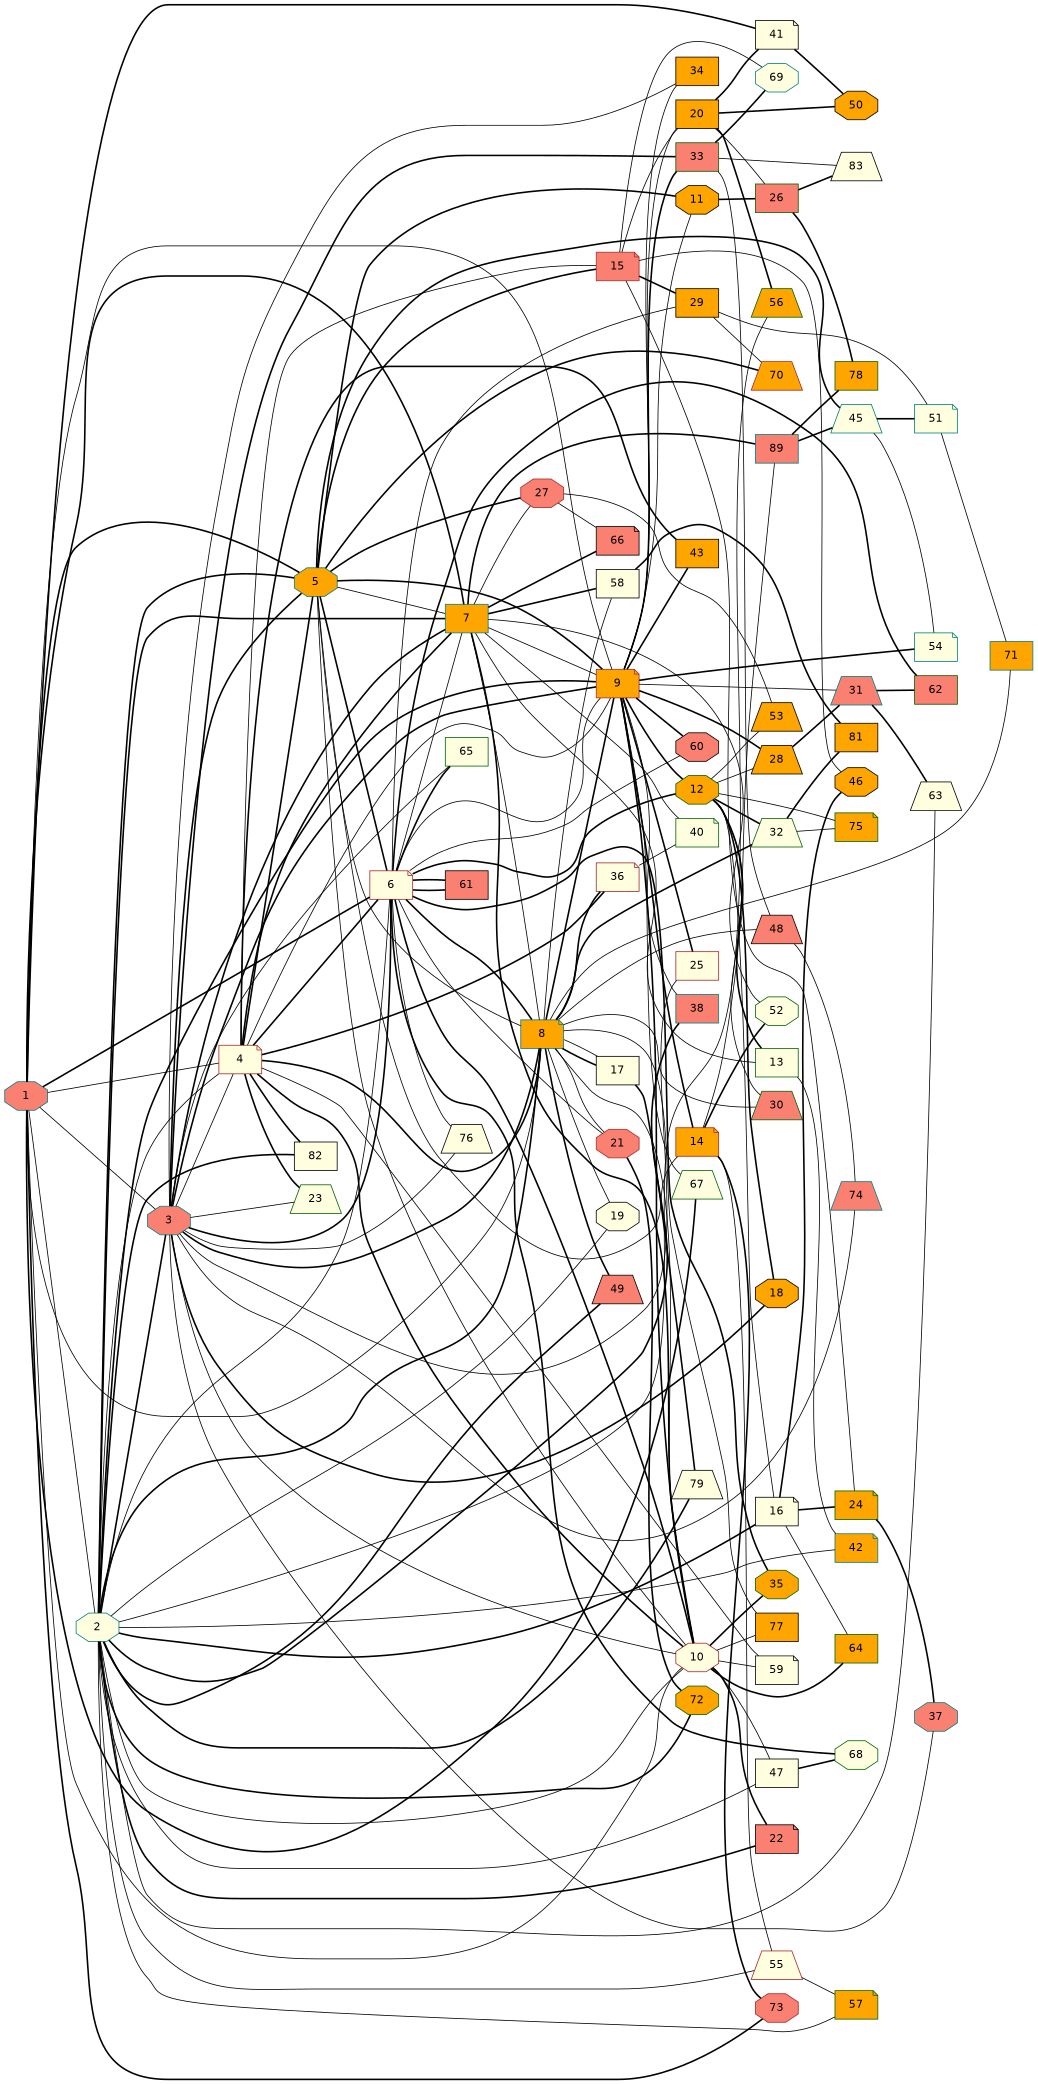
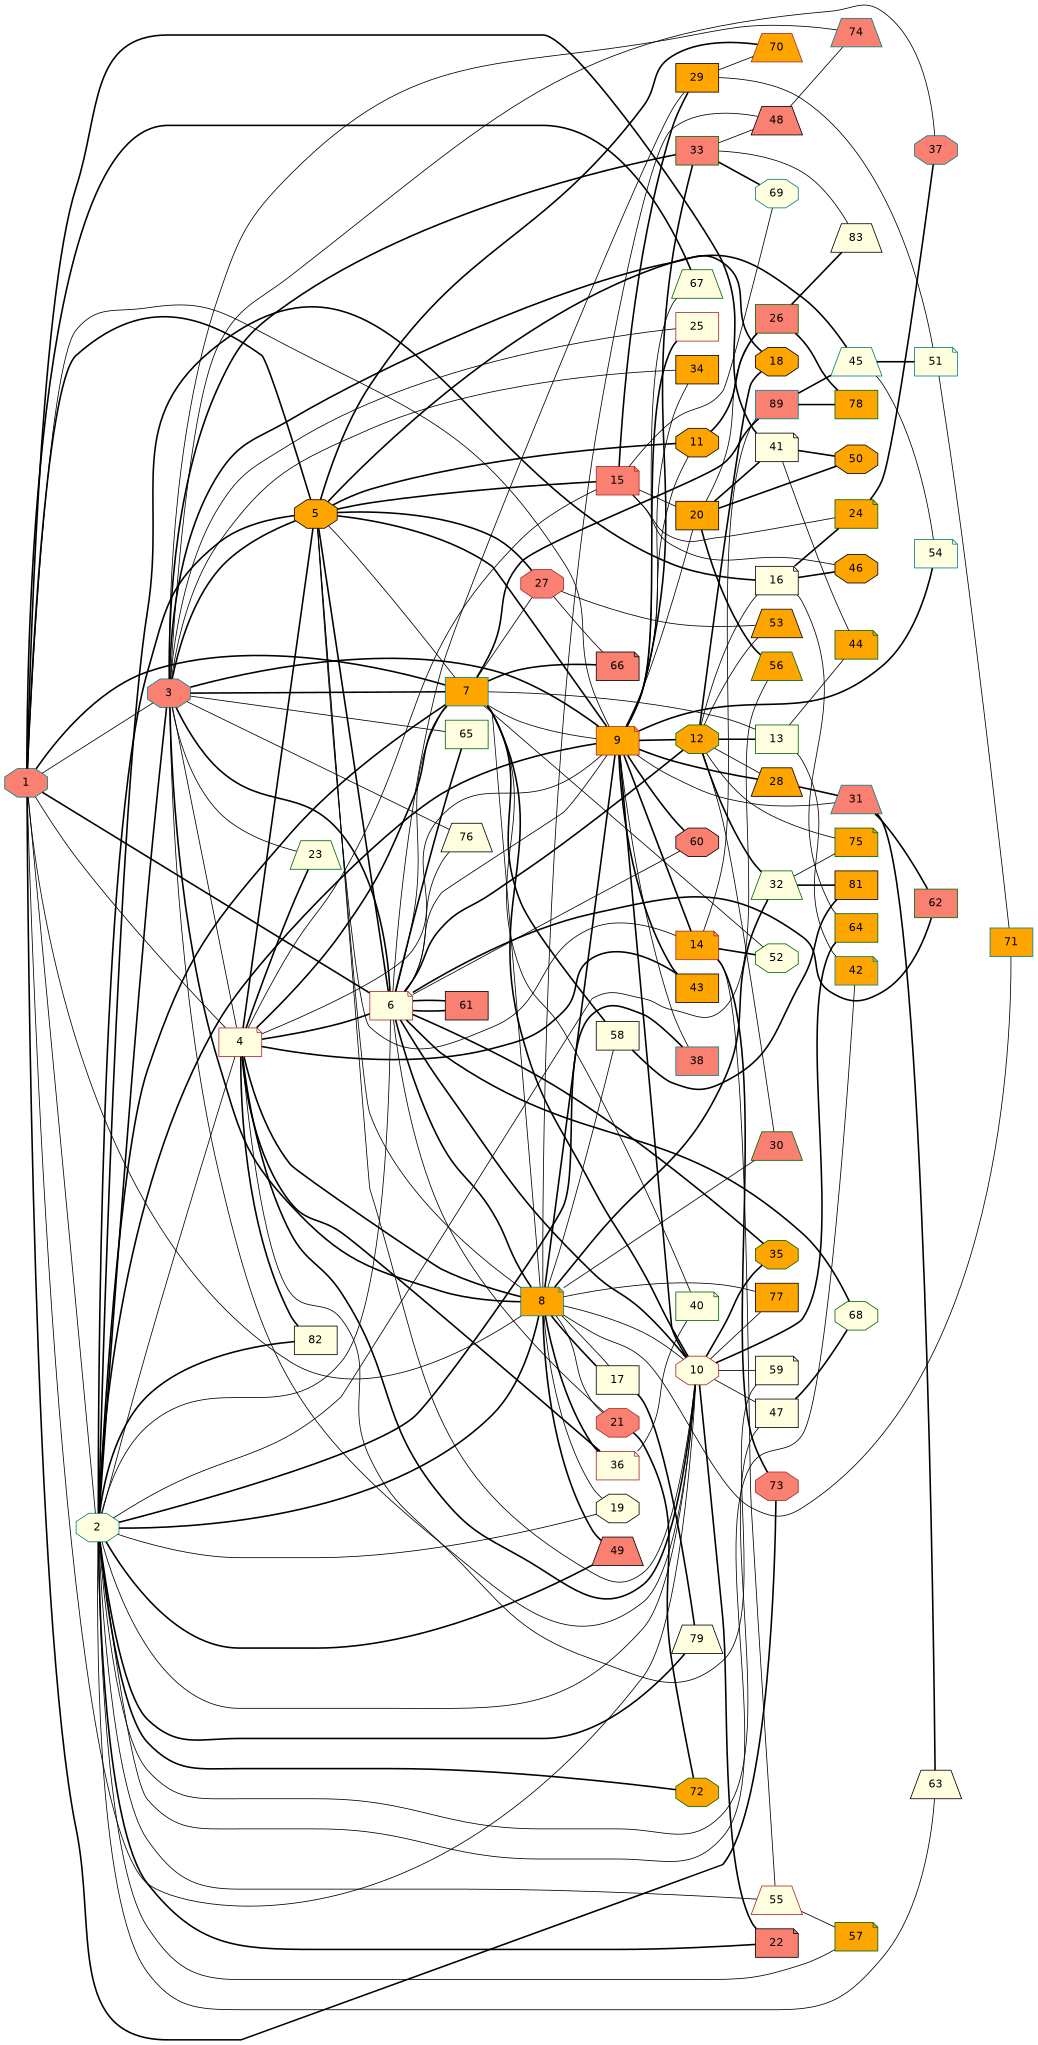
node "5": color teal -> black
node "44": added
